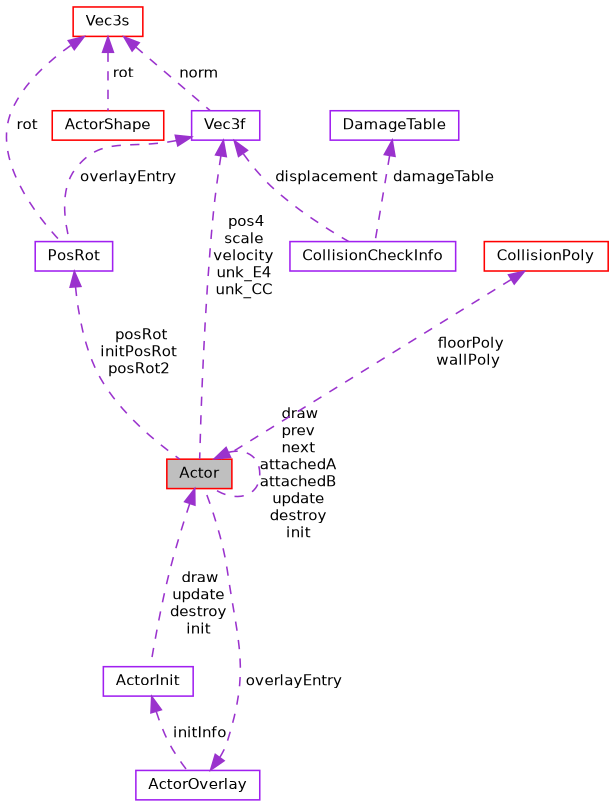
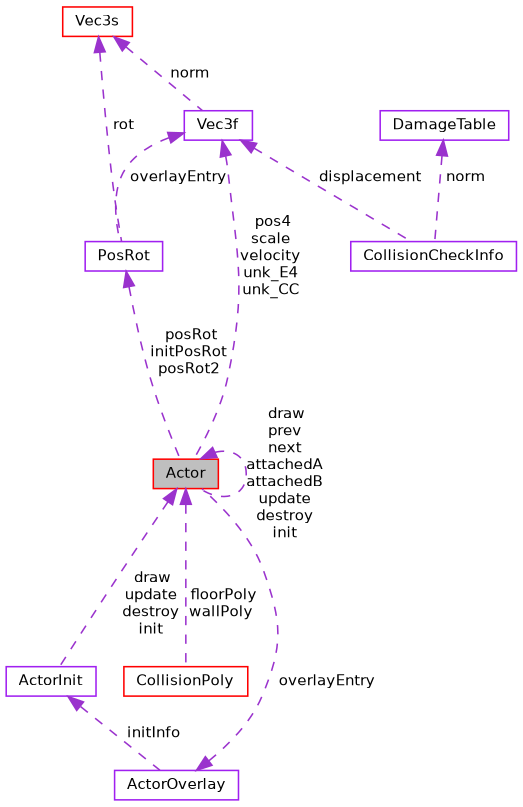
node "ActorShape": removed
edge "CollisionCheckInfo" -> "DamageTable": label " damageTable" -> " norm"
edge "Actor" -> "CollisionPoly": reversed
